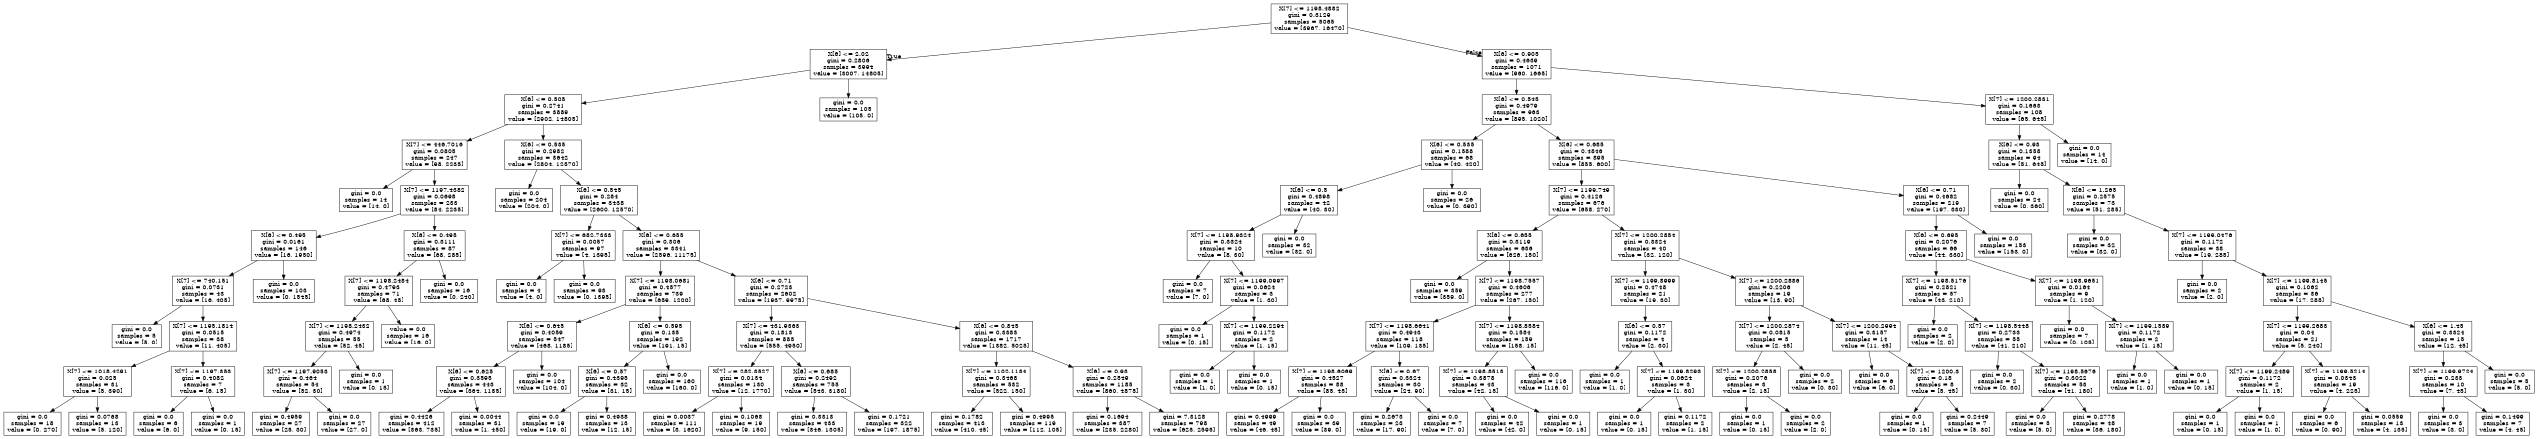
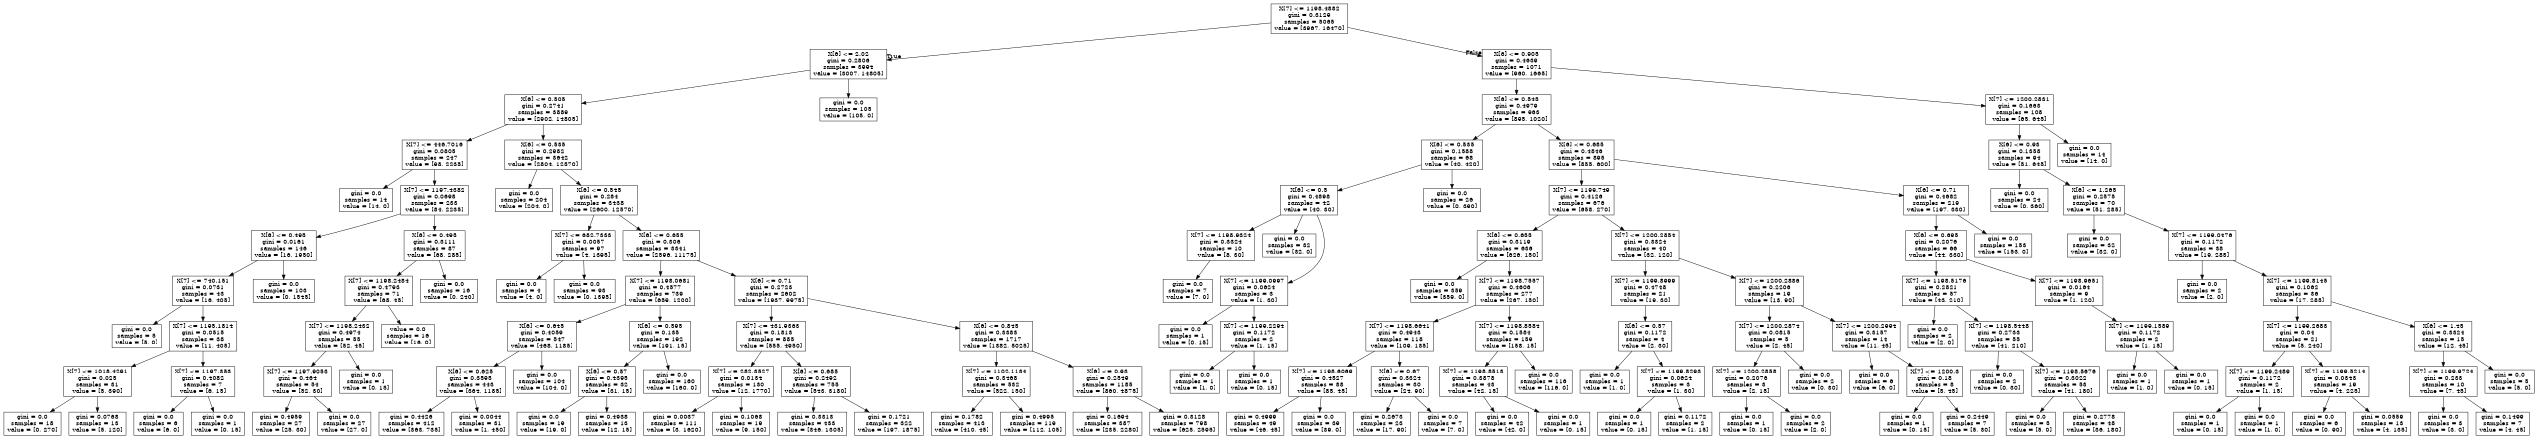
node "X[6] <= 1.265 gini = 0.2575 samples = 73 value = [51, 285]": label "X[6] <= 1.265 gini = 0.2575 samples = 73 value = [51, 285]" -> "X[6] <= 1.265 gini = 0.2575 samples = 70 value = [51, 285]"
edge "X[7] <= 1198.9324 gini = 0.3324 samples = 10 value = [8, 30]" -> "X[7] <= 1199.0997 gini = 0.0624 samples = 3 value = [1, 30]": now "X[6] <= 0.5 gini = 0.4898 samples = 42 value = [40, 30]" -> "X[7] <= 1199.0997 gini = 0.0624 samples = 3 value = [1, 30]"
node "gini = 0.0 samples = 7 value = [0, 105]": removed
node "gini = 7.3128 samples = 798 value = [625, 2595]": label "gini = 7.3128 samples = 798 value = [625, 2595]" -> "gini = 0.3128 samples = 798 value = [625, 2595]"
